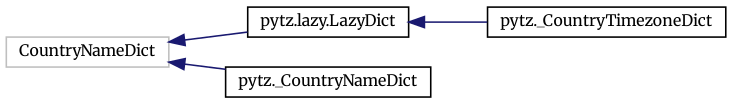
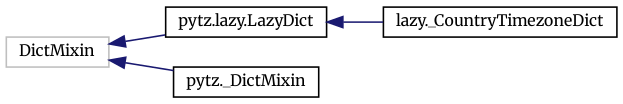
node "pytz._CountryTimezoneDict": label "pytz._CountryTimezoneDict" -> "lazy._CountryTimezoneDict"
node "CountryNameDict": label "CountryNameDict" -> "DictMixin"
node "pytz._CountryNameDict": label "pytz._CountryNameDict" -> "pytz._DictMixin"
